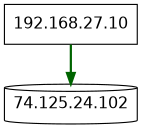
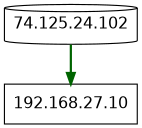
edge "192.168.27.10" -> "74.125.24.102": reversed
